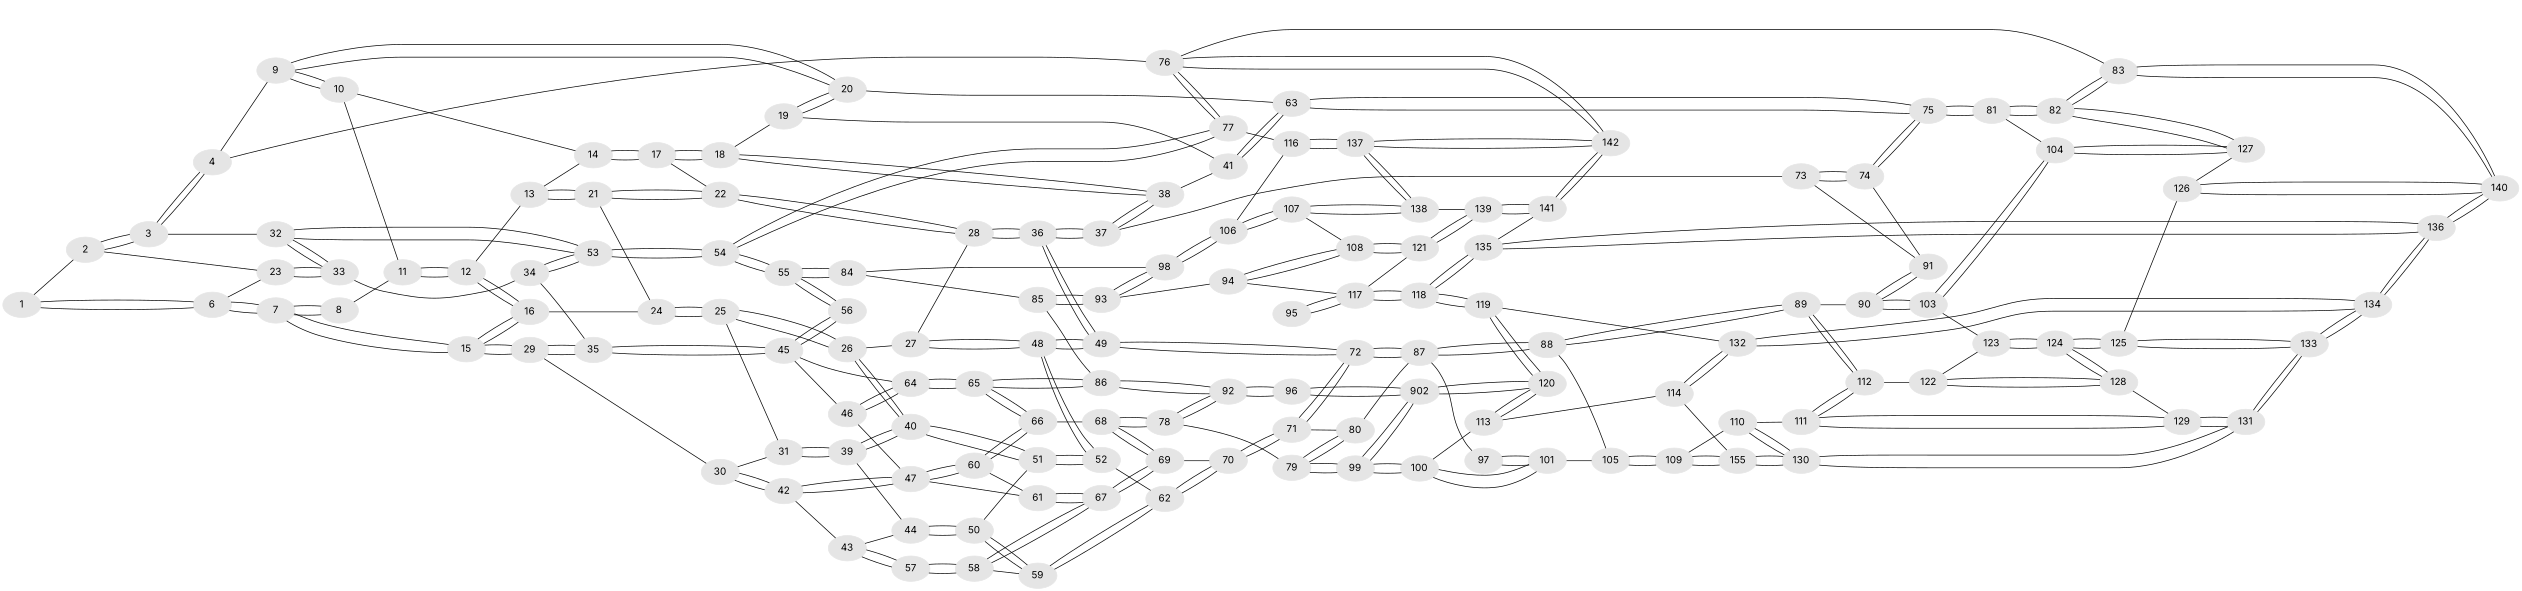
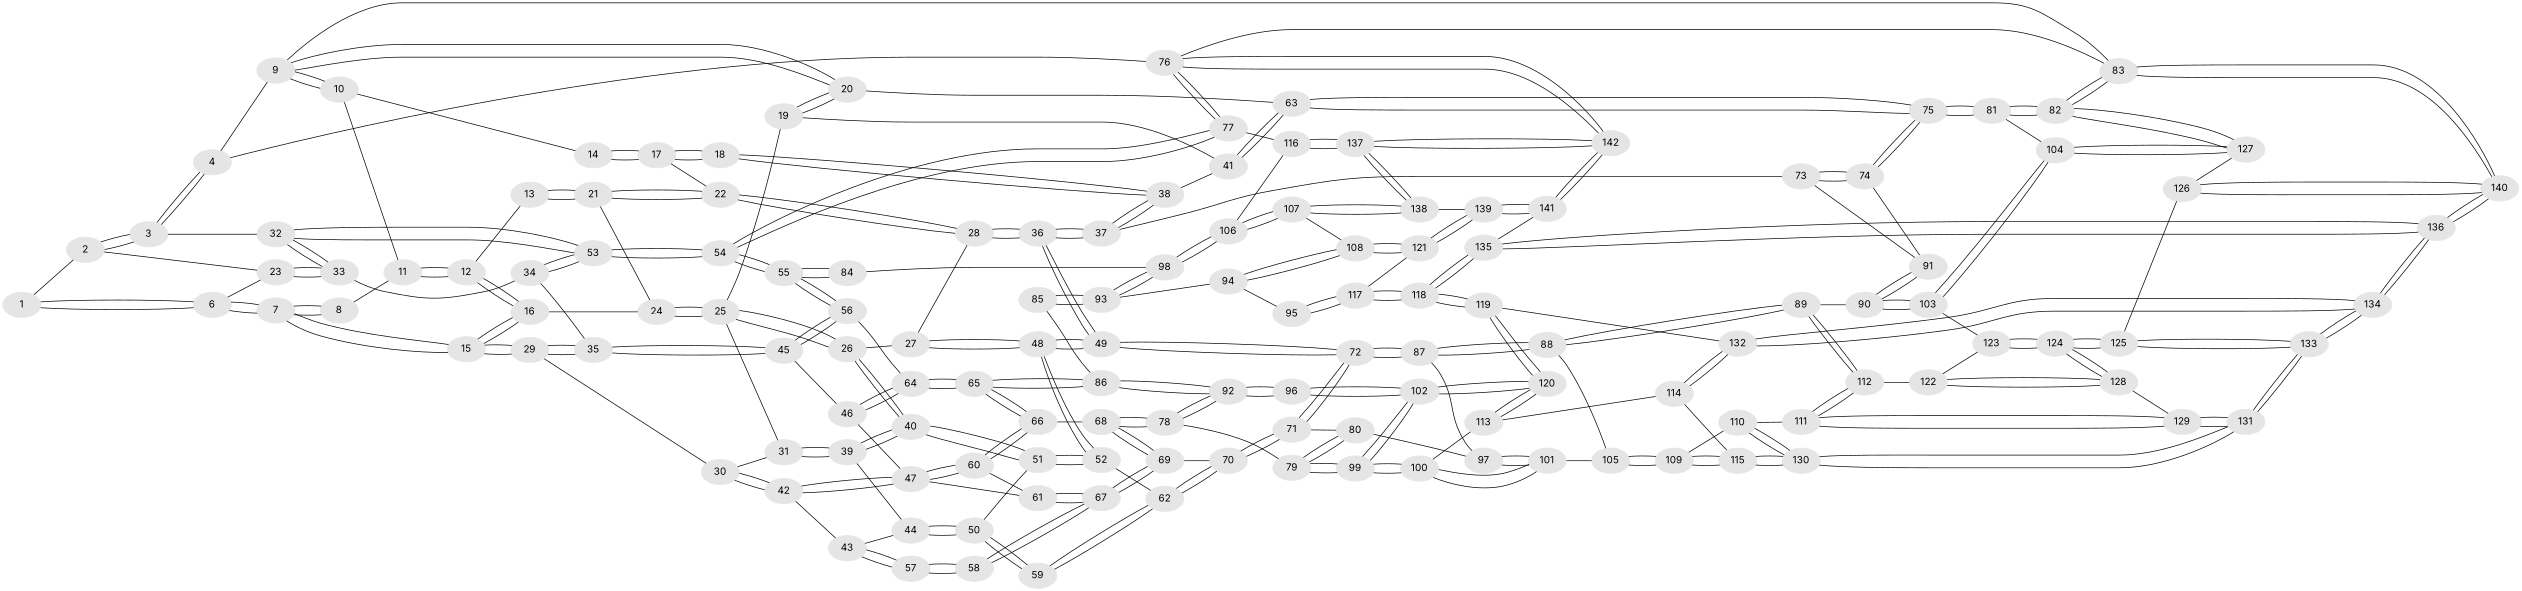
edge "9" -- "83": added
edge "19" -- "18": now "19" -- "25"
edge "14" -- "13": removed
edge "84" -- "85": removed
edge "94" -- "117": now "94" -- "95"
edge "45" -- "64": now "56" -- "64"
edge "87" -- "80": now "97" -- "80"
node "902": label "902" -> "102"
node "155": label "155" -> "115"
edge "58" -- "59": removed
